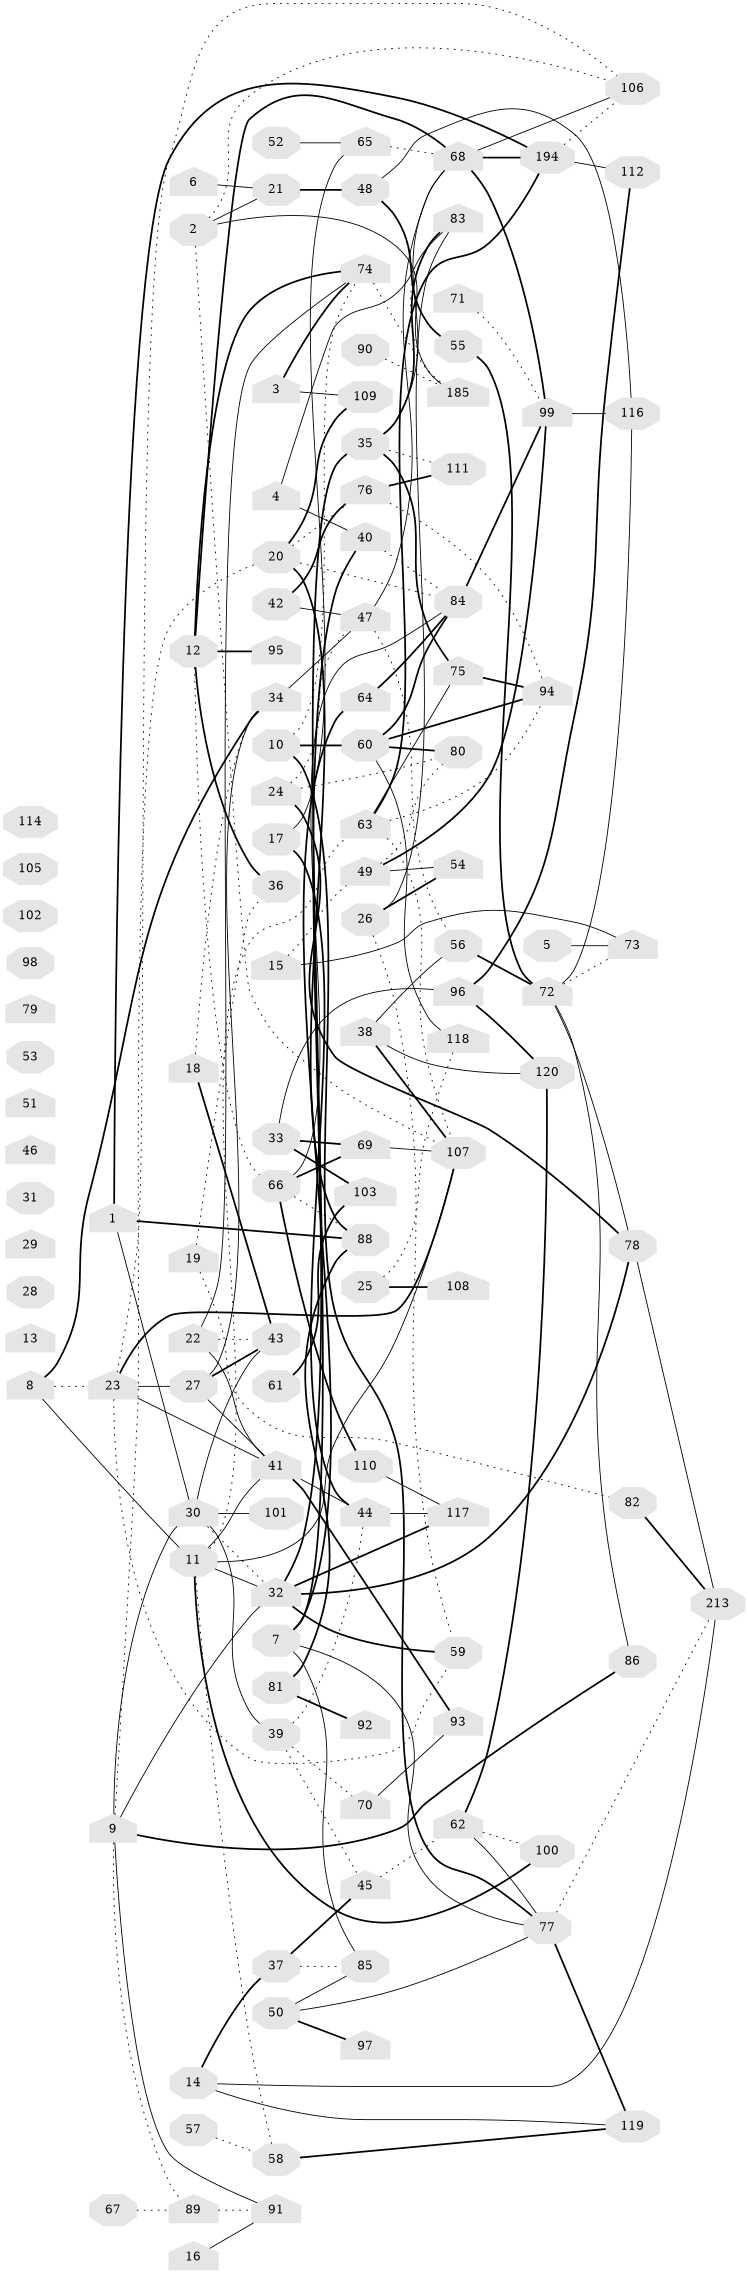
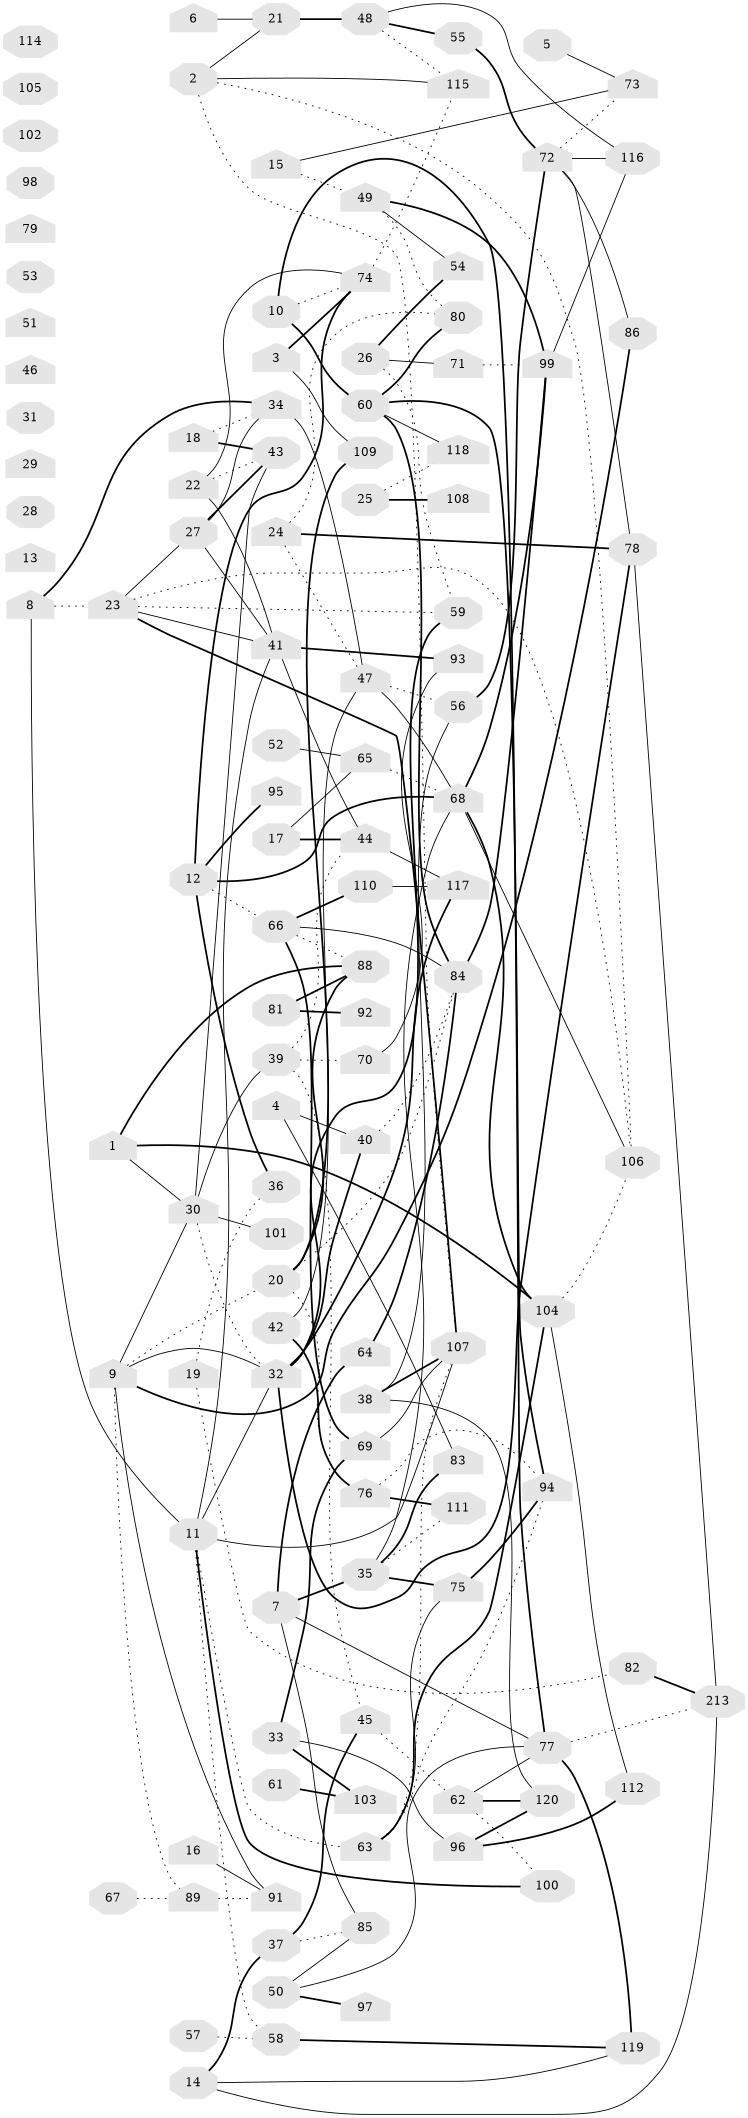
node "194": label "194" -> "104"
node "90": removed
node "185": label "185" -> "115"
edge "83" -- "26": now "71" -- "26"
